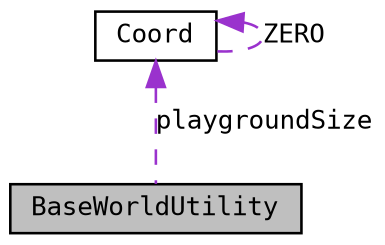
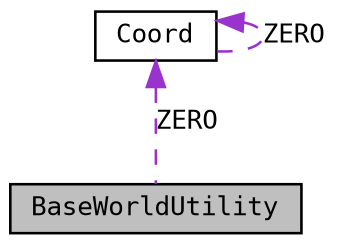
edge "BaseWorldUtility" -> "Coord": label "playgroundSize" -> "ZERO"
